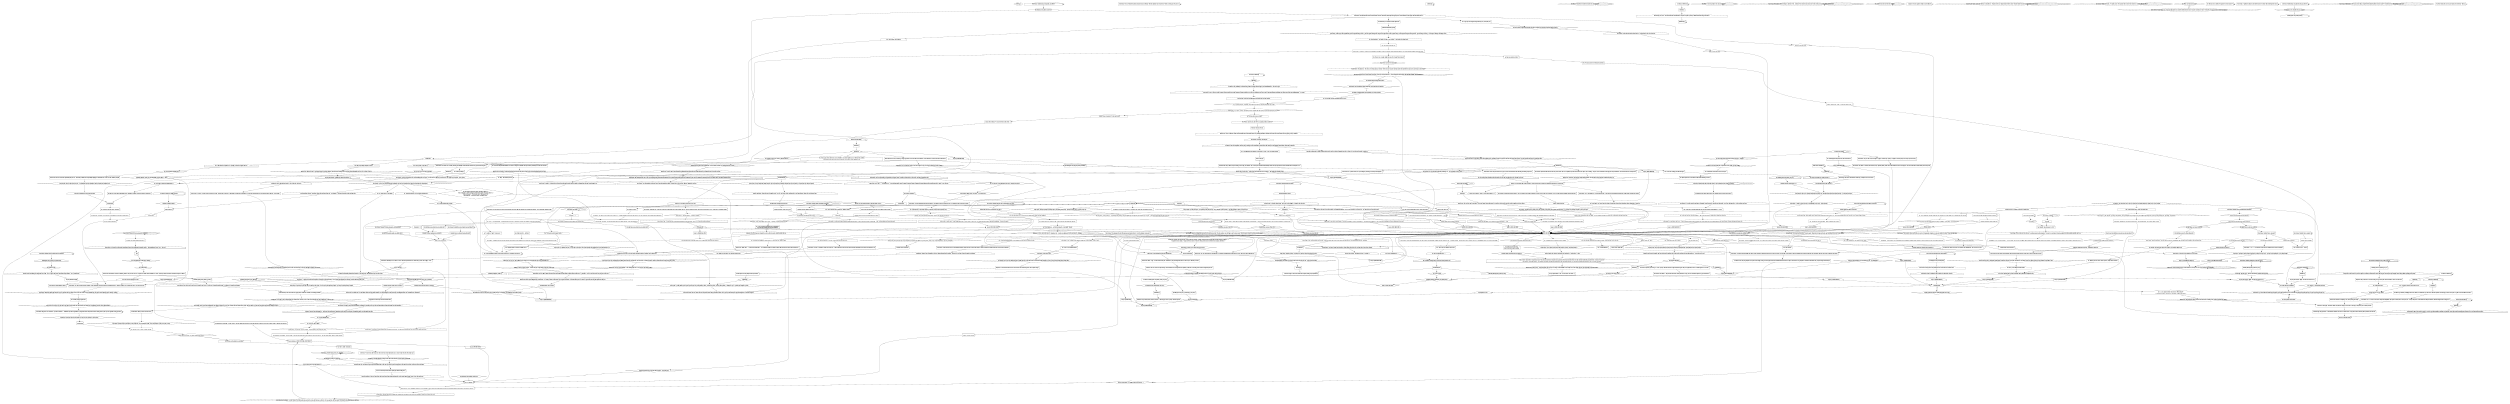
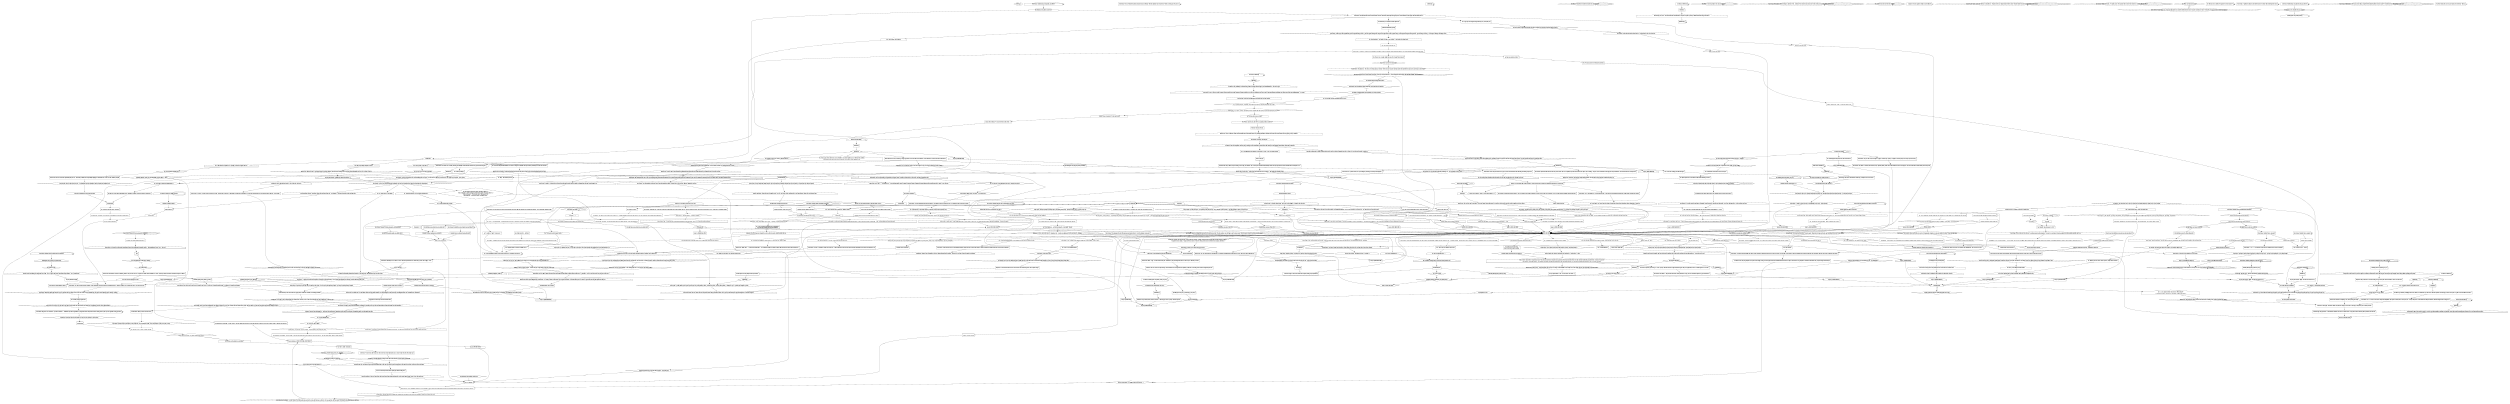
node "Jump to: [plaza.rene_be_the_ball]": added
